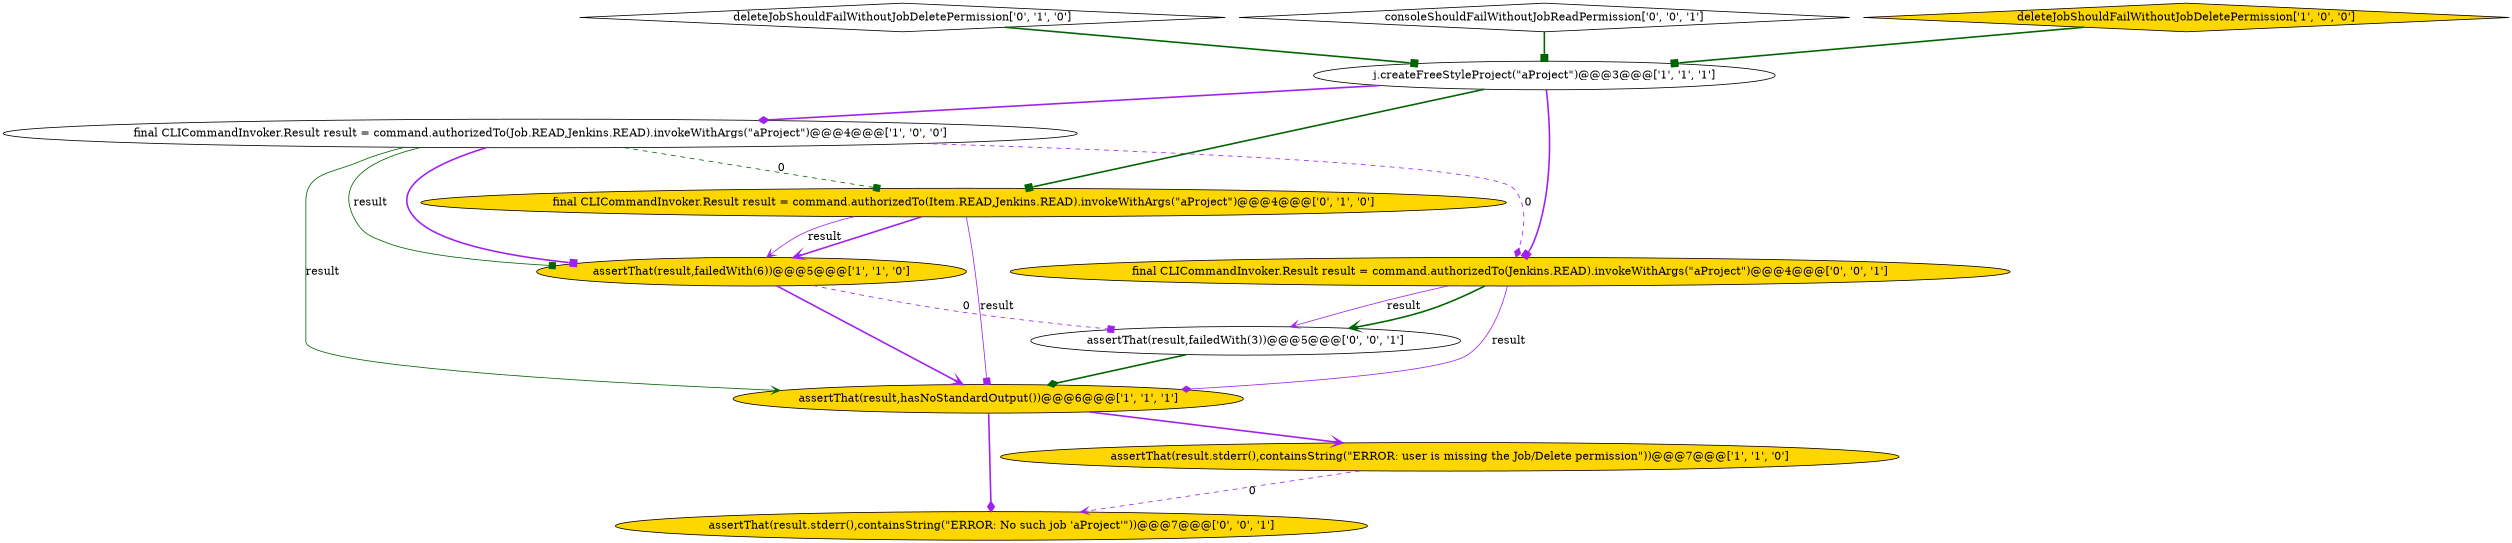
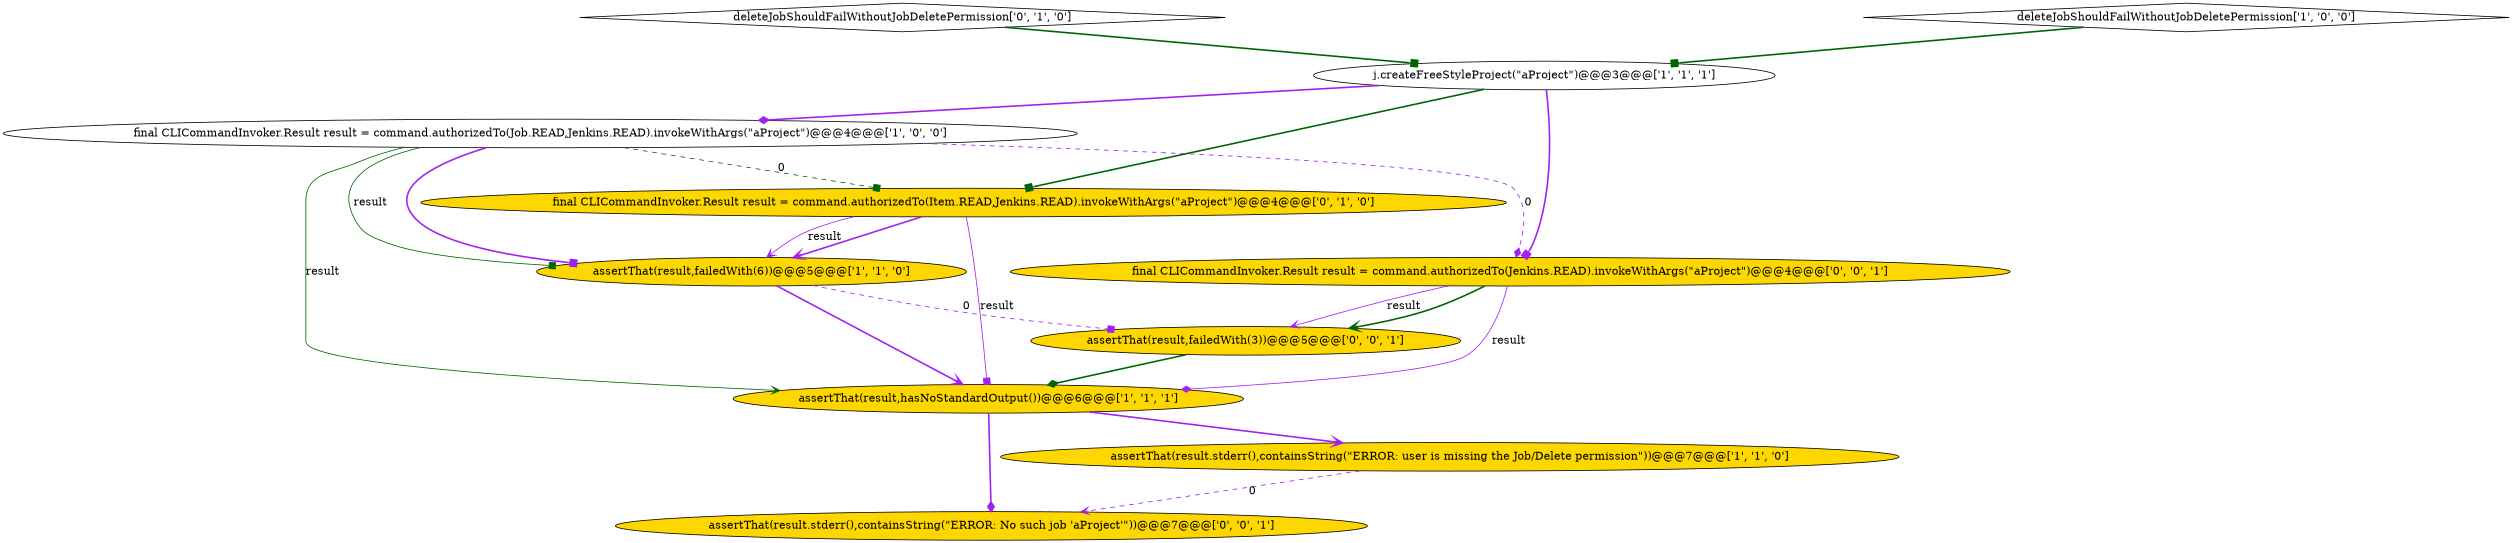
node "consoleShouldFailWithoutJobReadPermission['0', '0', '1']": removed
node "deleteJobShouldFailWithoutJobDeletePermission['1', '0', '0']": fillcolor gold -> white
node "assertThat(result,failedWith(3))@@@5@@@['0', '0', '1']": fillcolor white -> gold
